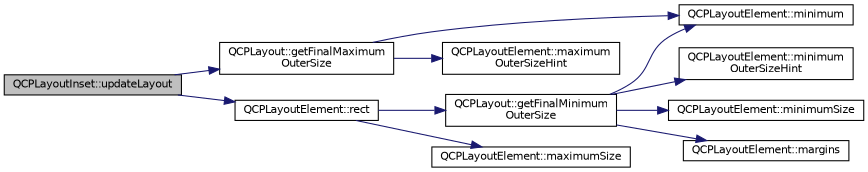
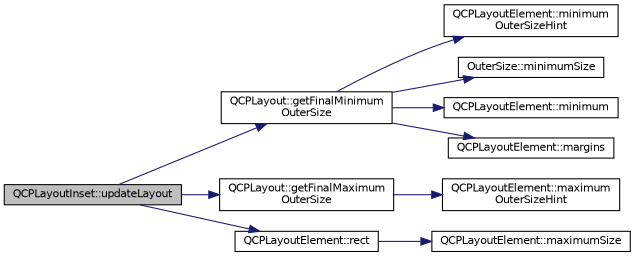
edge "QCPLayout::getFinalMaximum OuterSize" -> "QCPLayoutElement::minimum": removed
edge "QCPLayoutElement::rect" -> "QCPLayout::getFinalMinimum OuterSize": now "QCPLayoutInset::updateLayout" -> "QCPLayout::getFinalMinimum OuterSize"
node "QCPLayoutElement::minimumSize": label "QCPLayoutElement::minimumSize" -> "OuterSize::minimumSize"
